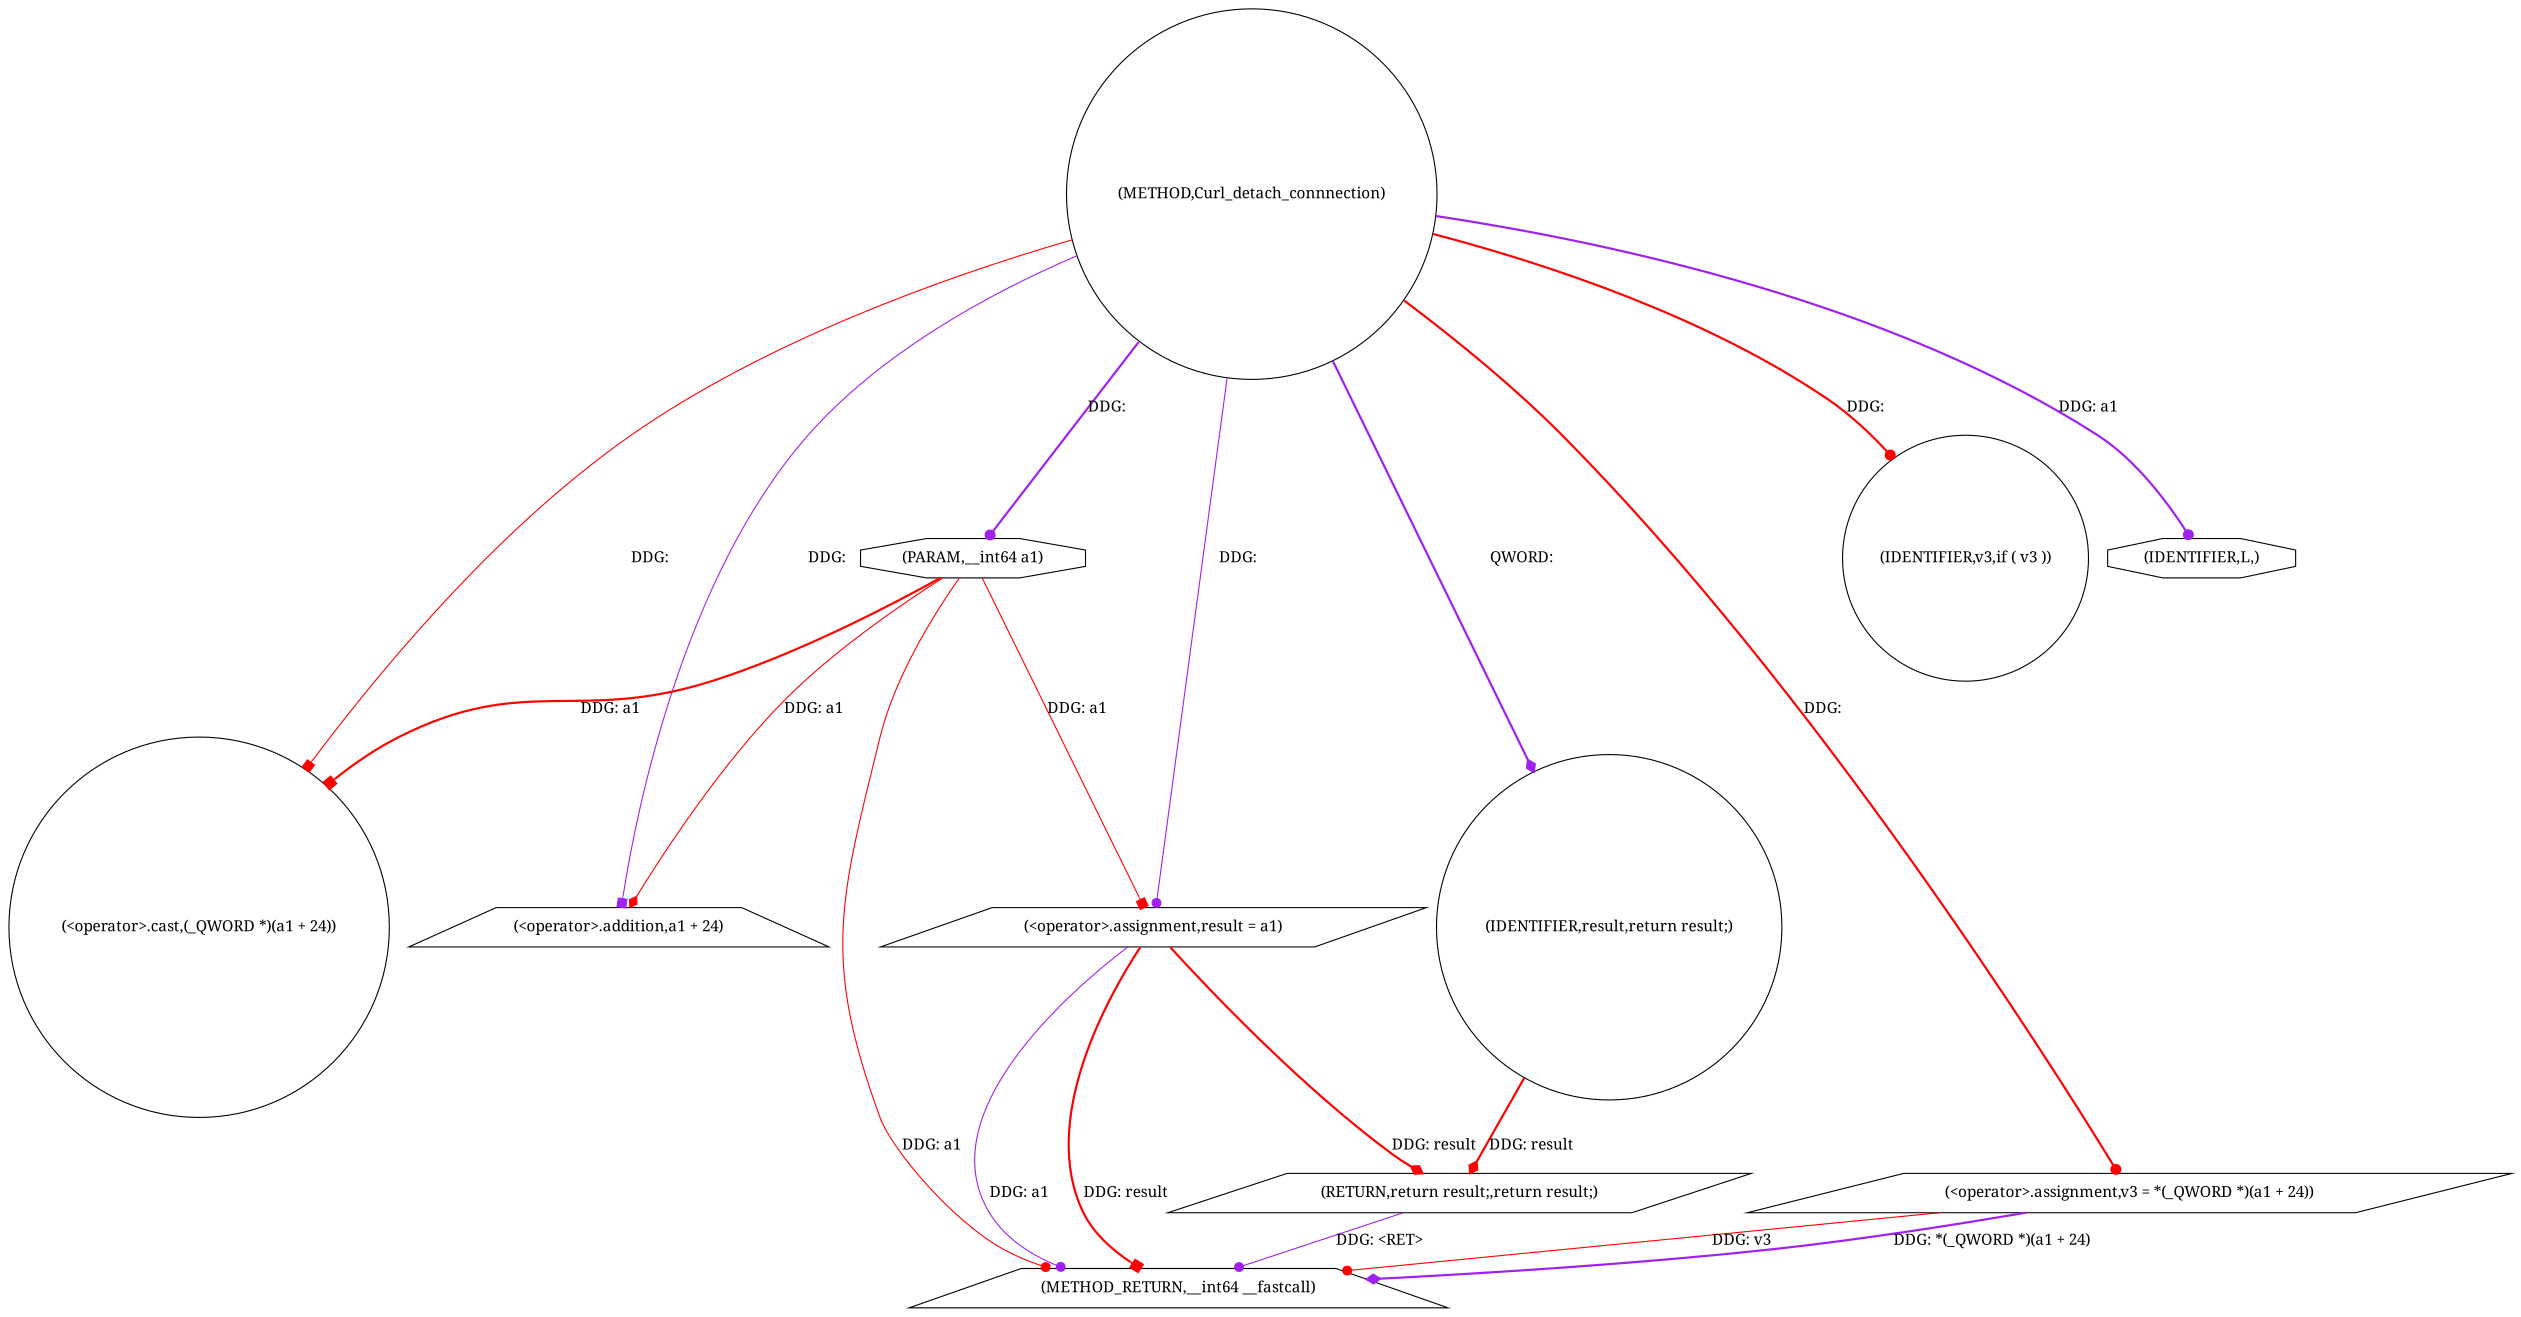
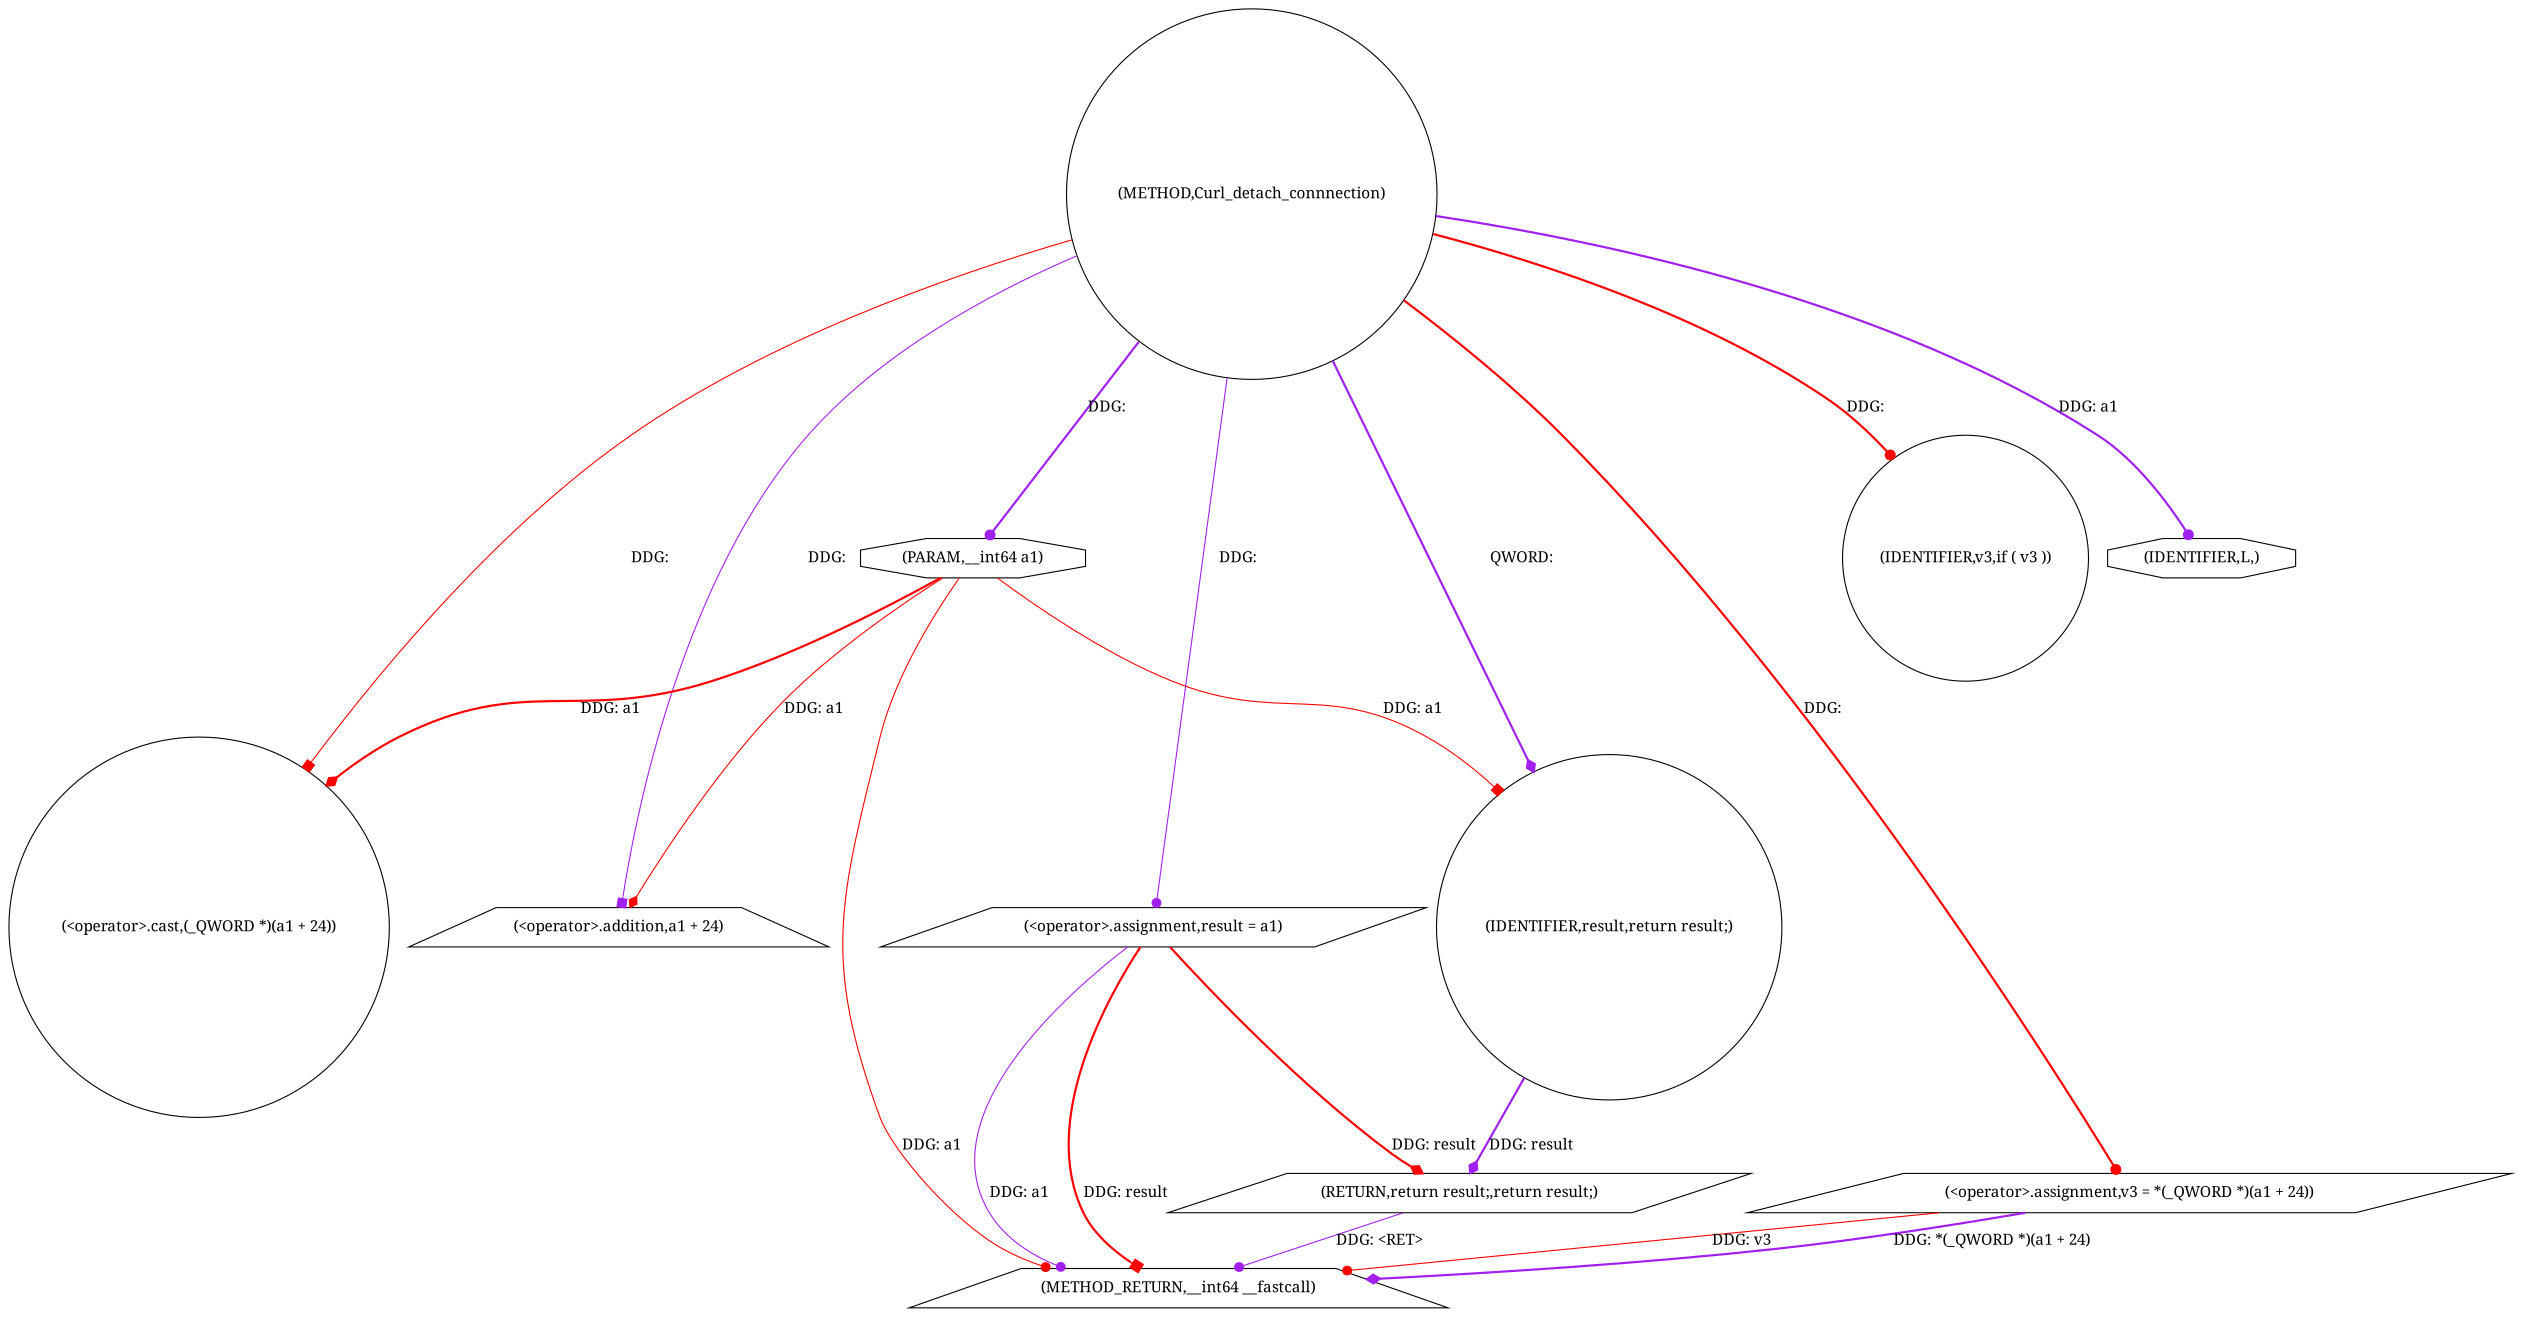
edge "(PARAM,__int64 a1)" -> "(<operator>.cast,(_QWORD *)(a1 + 24))": arrowhead box -> diamond
edge "(PARAM,__int64 a1)" -> "(<operator>.assignment,result = a1)": now "(PARAM,__int64 a1)" -> "(IDENTIFIER,result,return result;)"
edge "(IDENTIFIER,result,return result;)" -> "(RETURN,return result;,return result;)": color red -> purple
